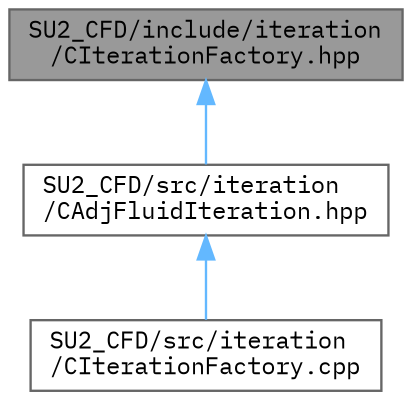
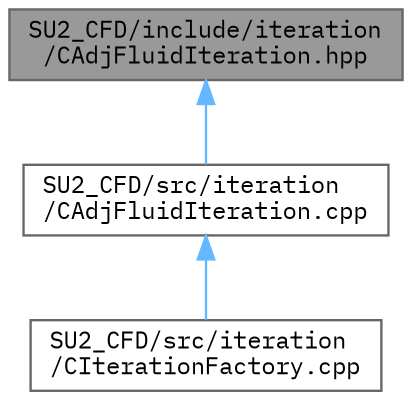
node "SU2_CFD/include/iteration /CIterationFactory.hpp": label "SU2_CFD/include/iteration /CIterationFactory.hpp" -> "SU2_CFD/include/iteration /CAdjFluidIteration.hpp"
node "SU2_CFD/src/iteration /CAdjFluidIteration.hpp": label "SU2_CFD/src/iteration /CAdjFluidIteration.hpp" -> "SU2_CFD/src/iteration /CAdjFluidIteration.cpp"
